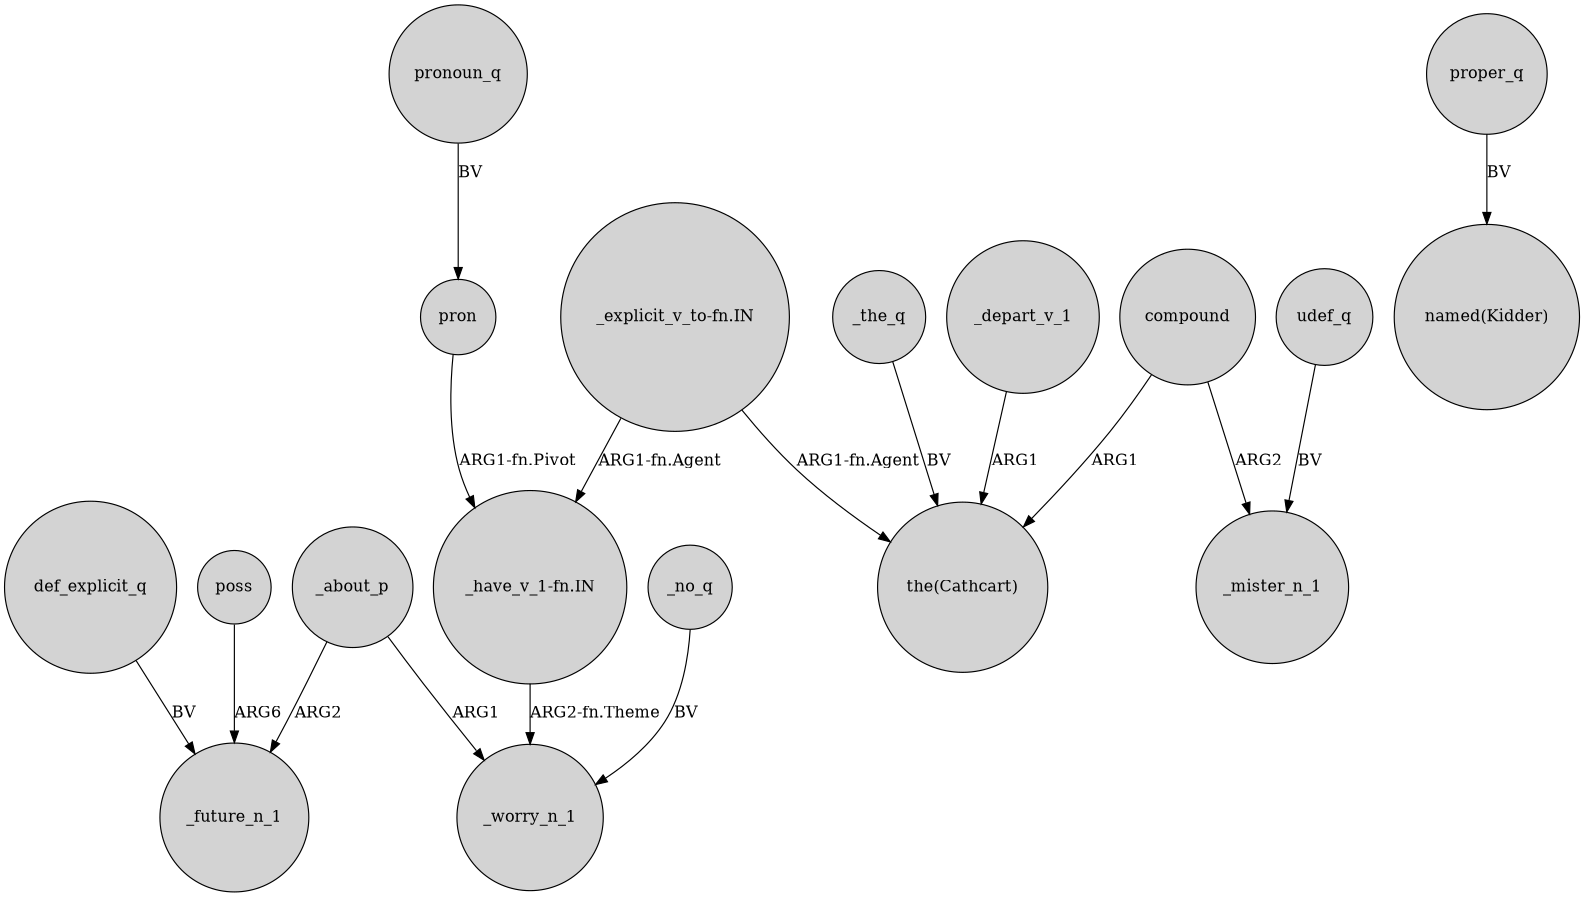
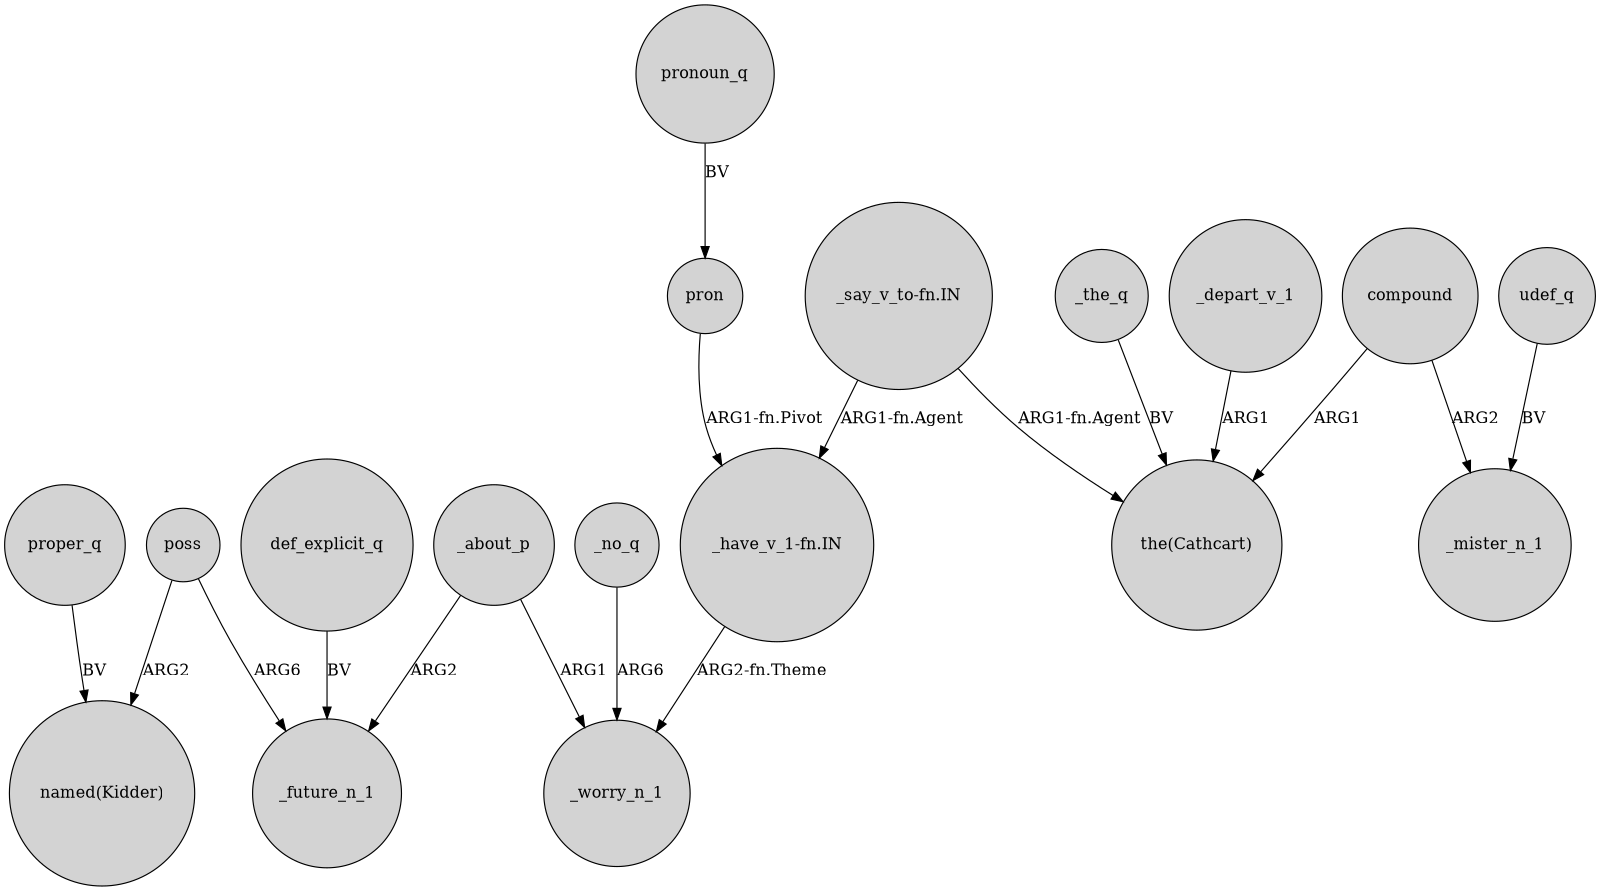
node "_explicit_v_to-fn.IN": label "_explicit_v_to-fn.IN" -> "_say_v_to-fn.IN"
edge "poss" -> "named(Kidder)": added, label "ARG2"
edge "_no_q" -> "_worry_n_1": label "BV" -> "ARG6"
